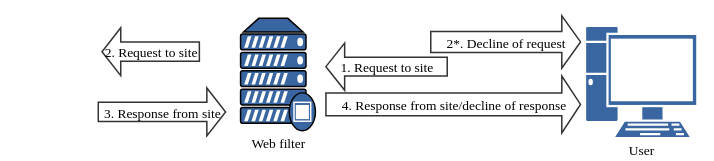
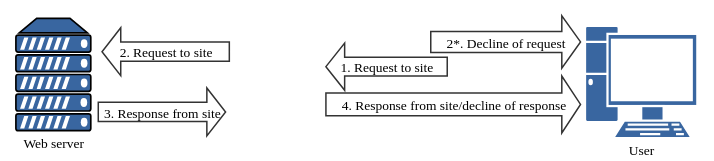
node "2. Request to site": size 98x48 -> 128x48
node "Web server": added
node "Web filter": removed
